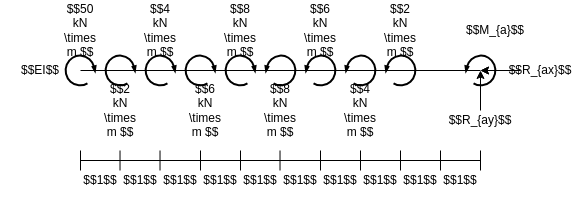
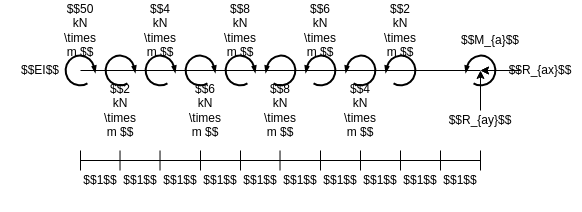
node "$$M_{a}$$": moved (496, 31) -> (491, 41)
